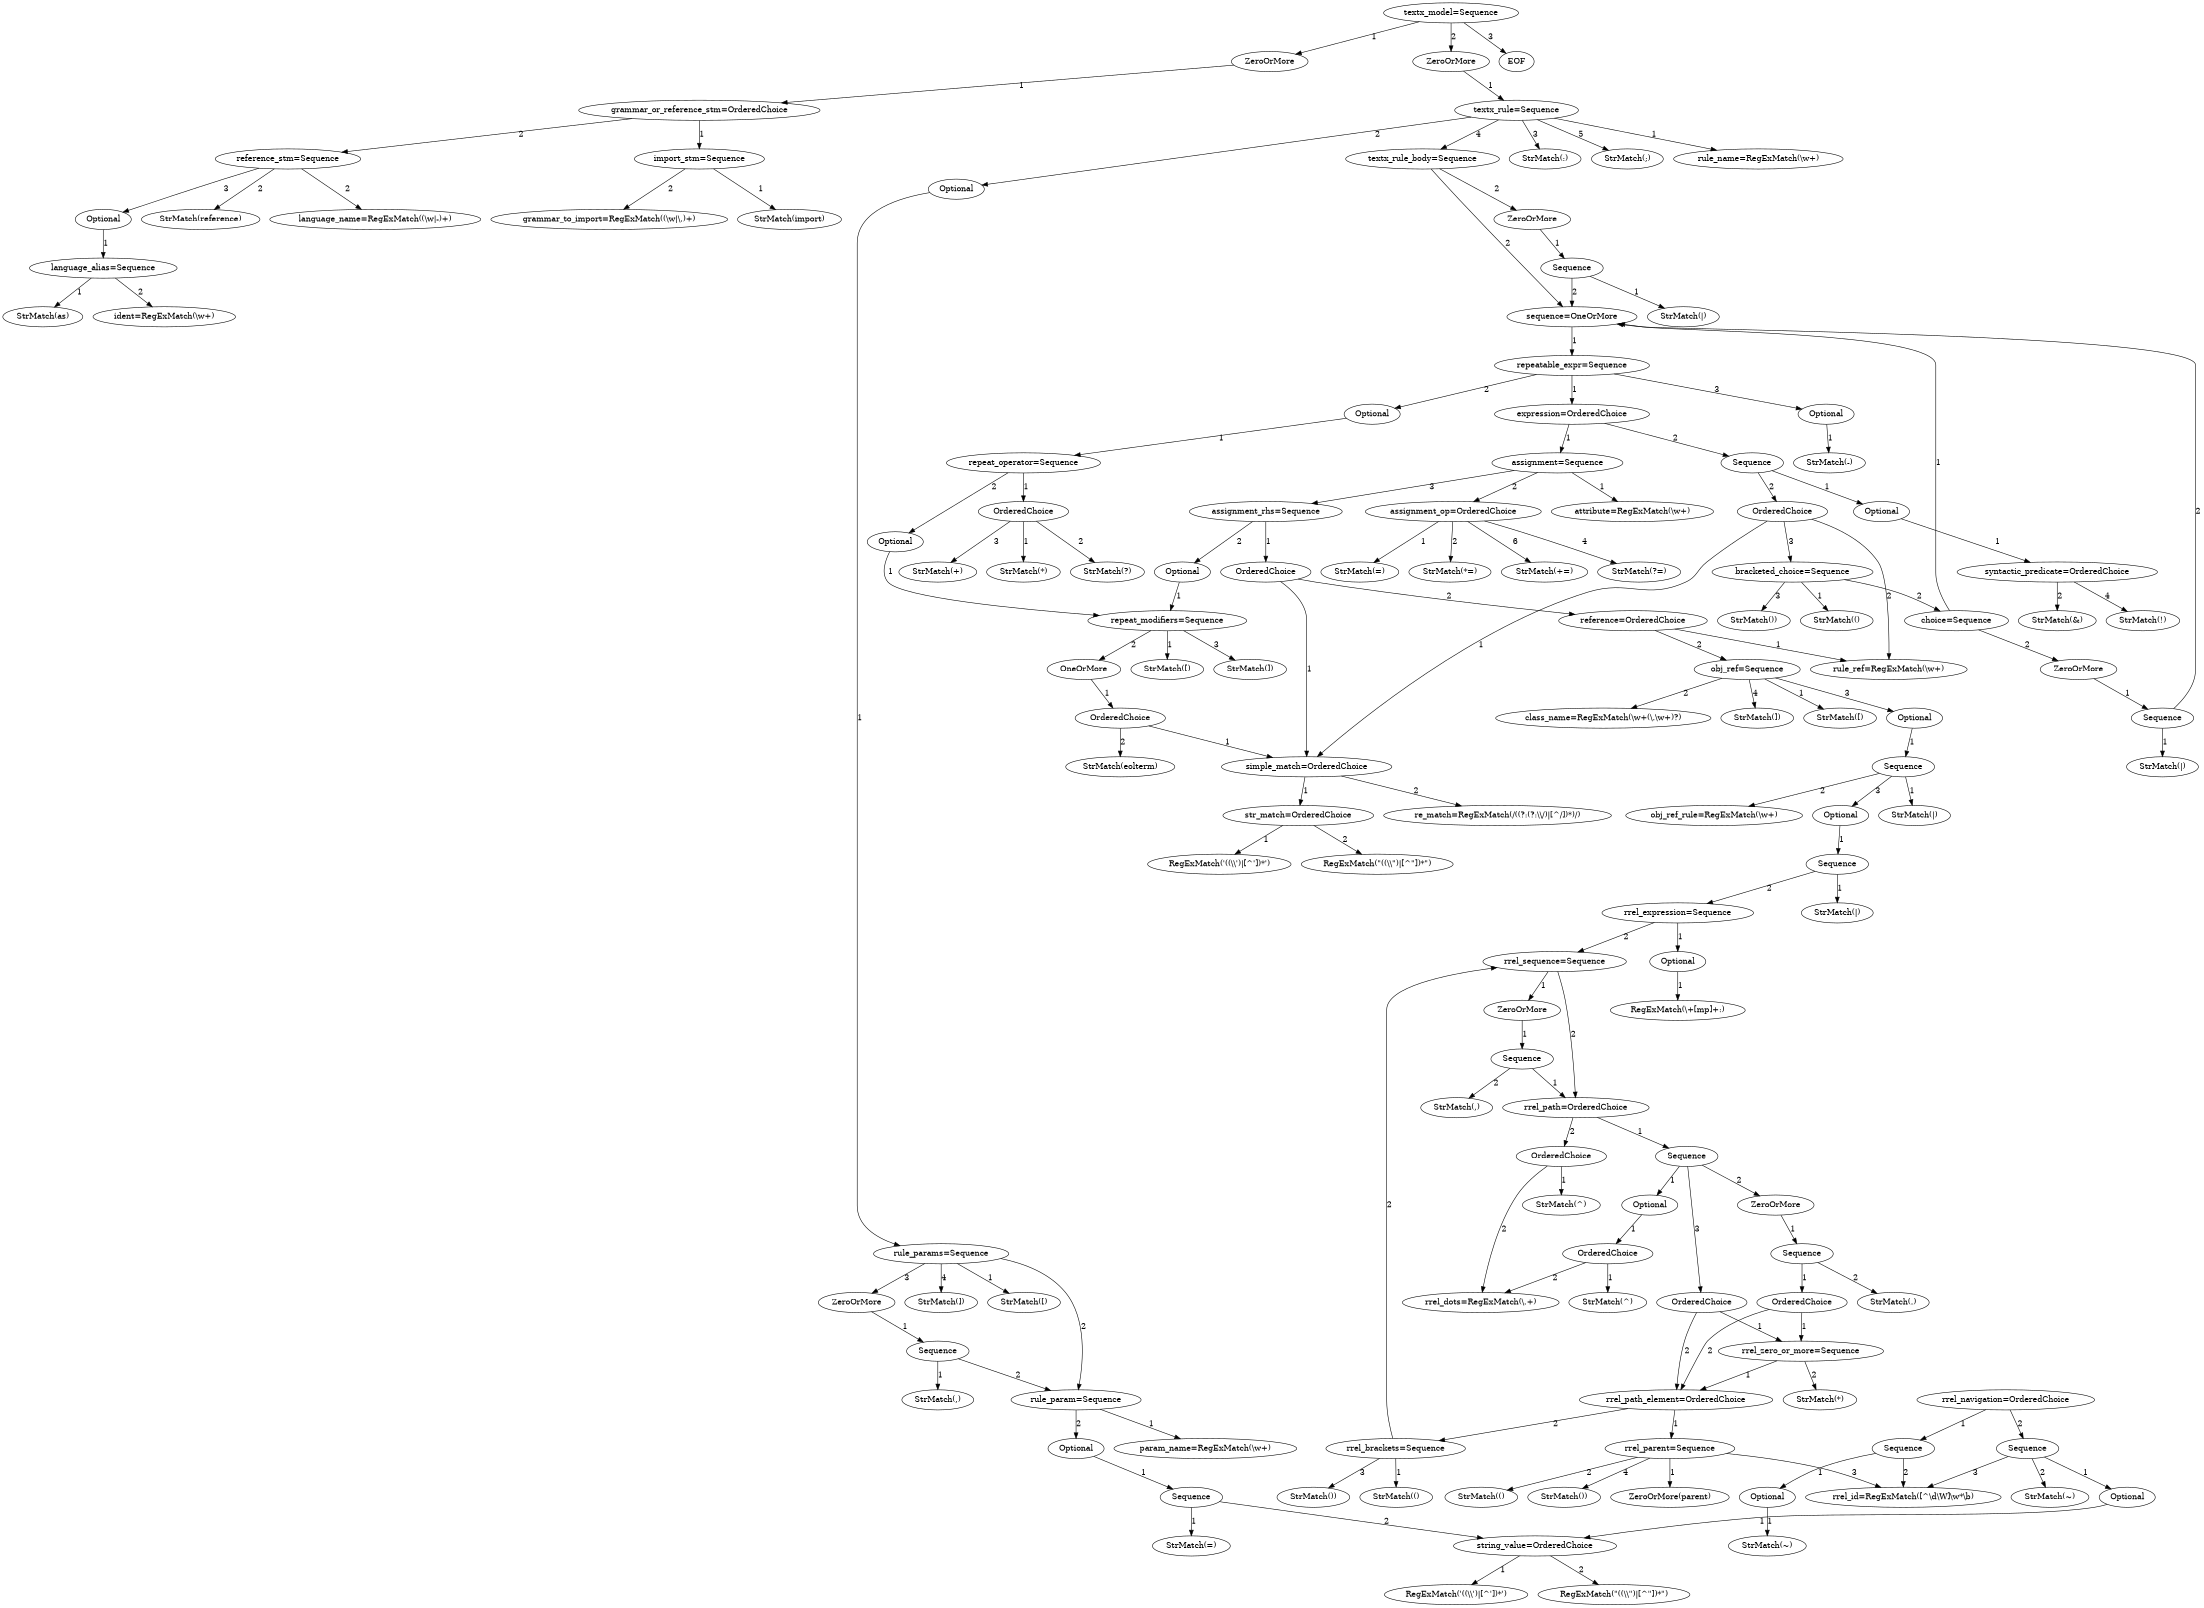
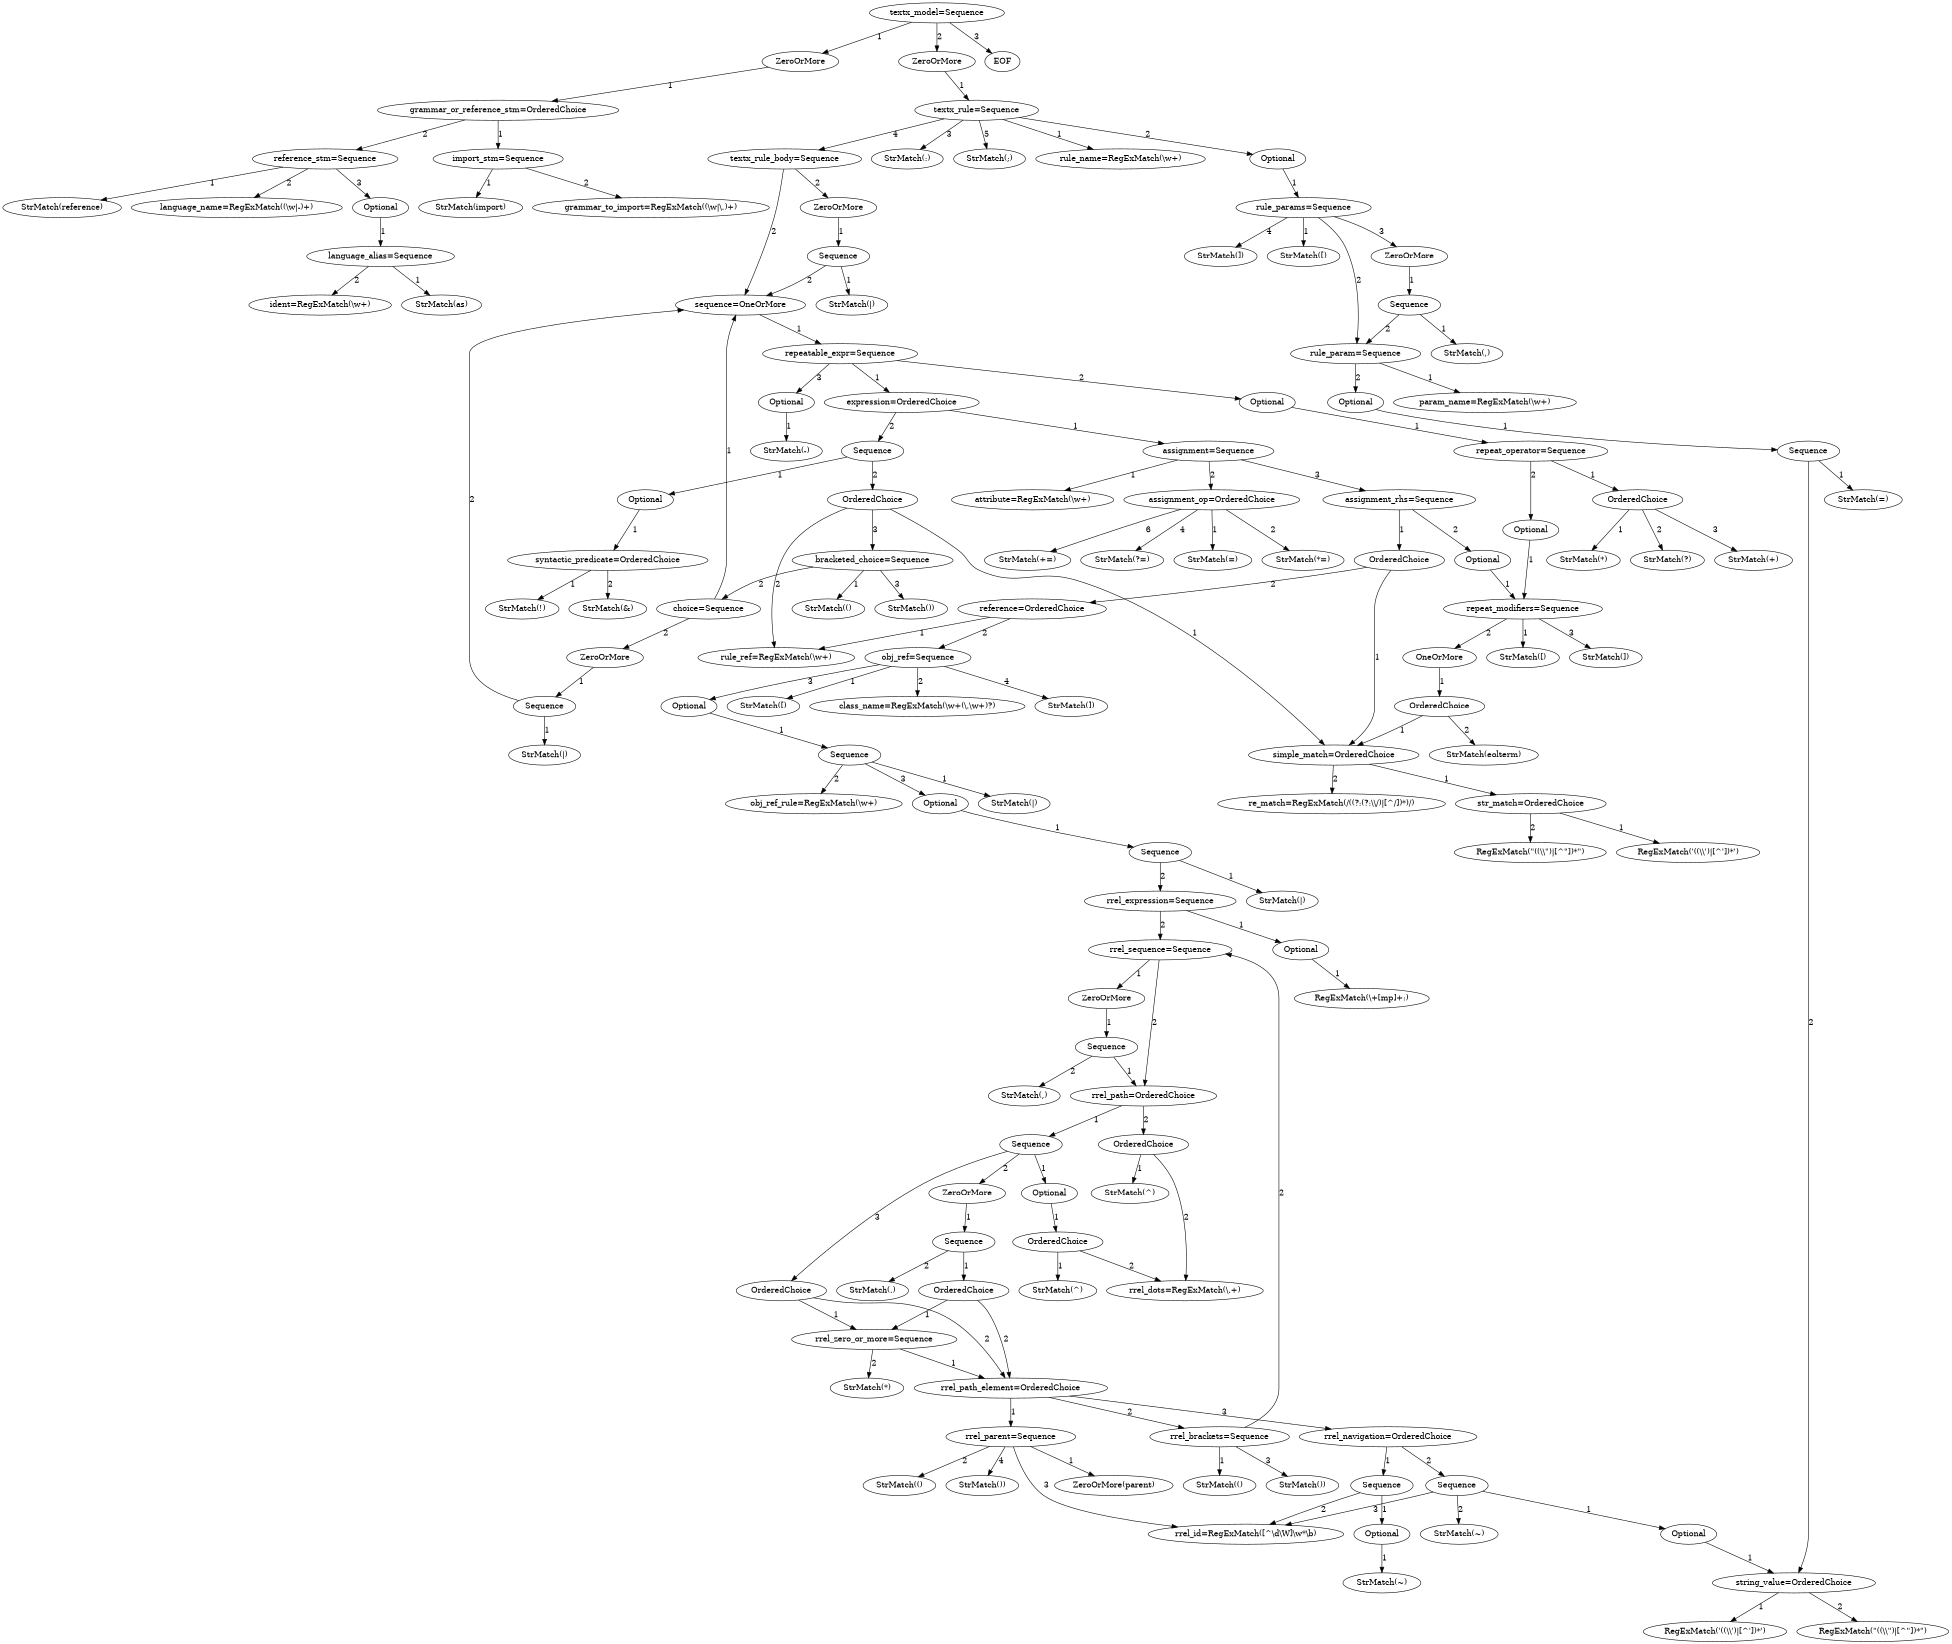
edge "reference_stm=Sequence" -> "StrMatch(reference)": label "2" -> "1"
edge "syntactic_predicate=OrderedChoice" -> "StrMatch(!)": label "4" -> "1"
edge "rrel_path_element=OrderedChoice" -> "rrel_navigation=OrderedChoice": added, label "3"
